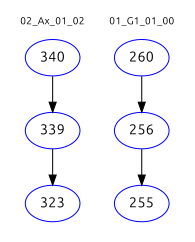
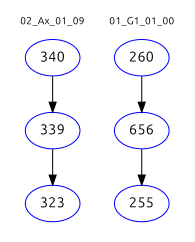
cluster "02_Ax_01_02": label "02_Ax_01_02" -> "02_Ax_01_09"
node "256": label "256" -> "656"
